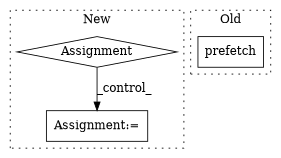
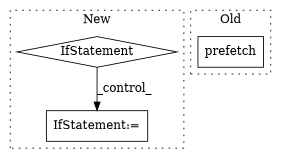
node "Assignment": label "Assignment" -> "IfStatement"
node "Assignment:=": label "Assignment:=" -> "IfStatement:="
